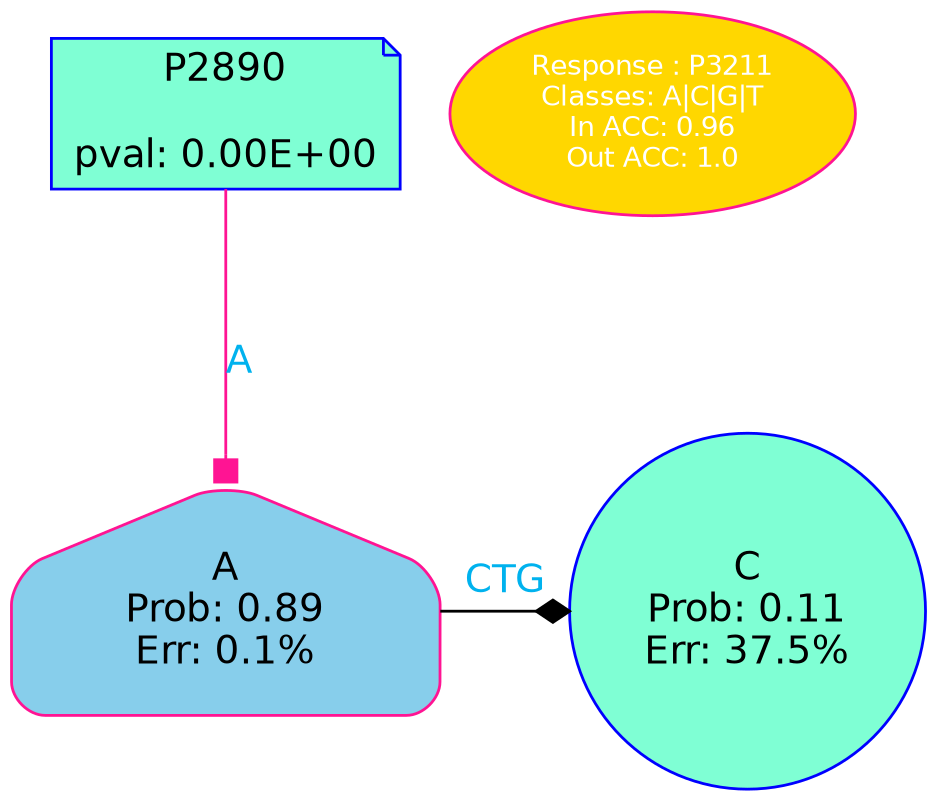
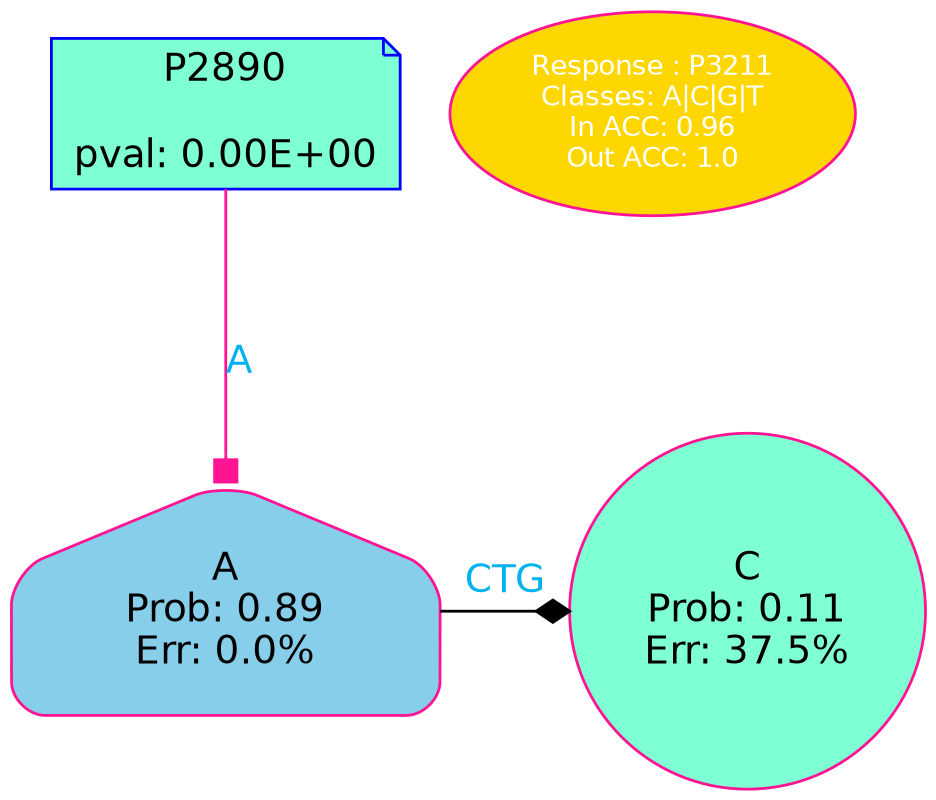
node "A Prob: 0.89 Err: 0.1%": label "A Prob: 0.89 Err: 0.1%" -> "A Prob: 0.89 Err: 0.0%"
node "C Prob: 0.11 Err: 37.5%": color blue -> deeppink
